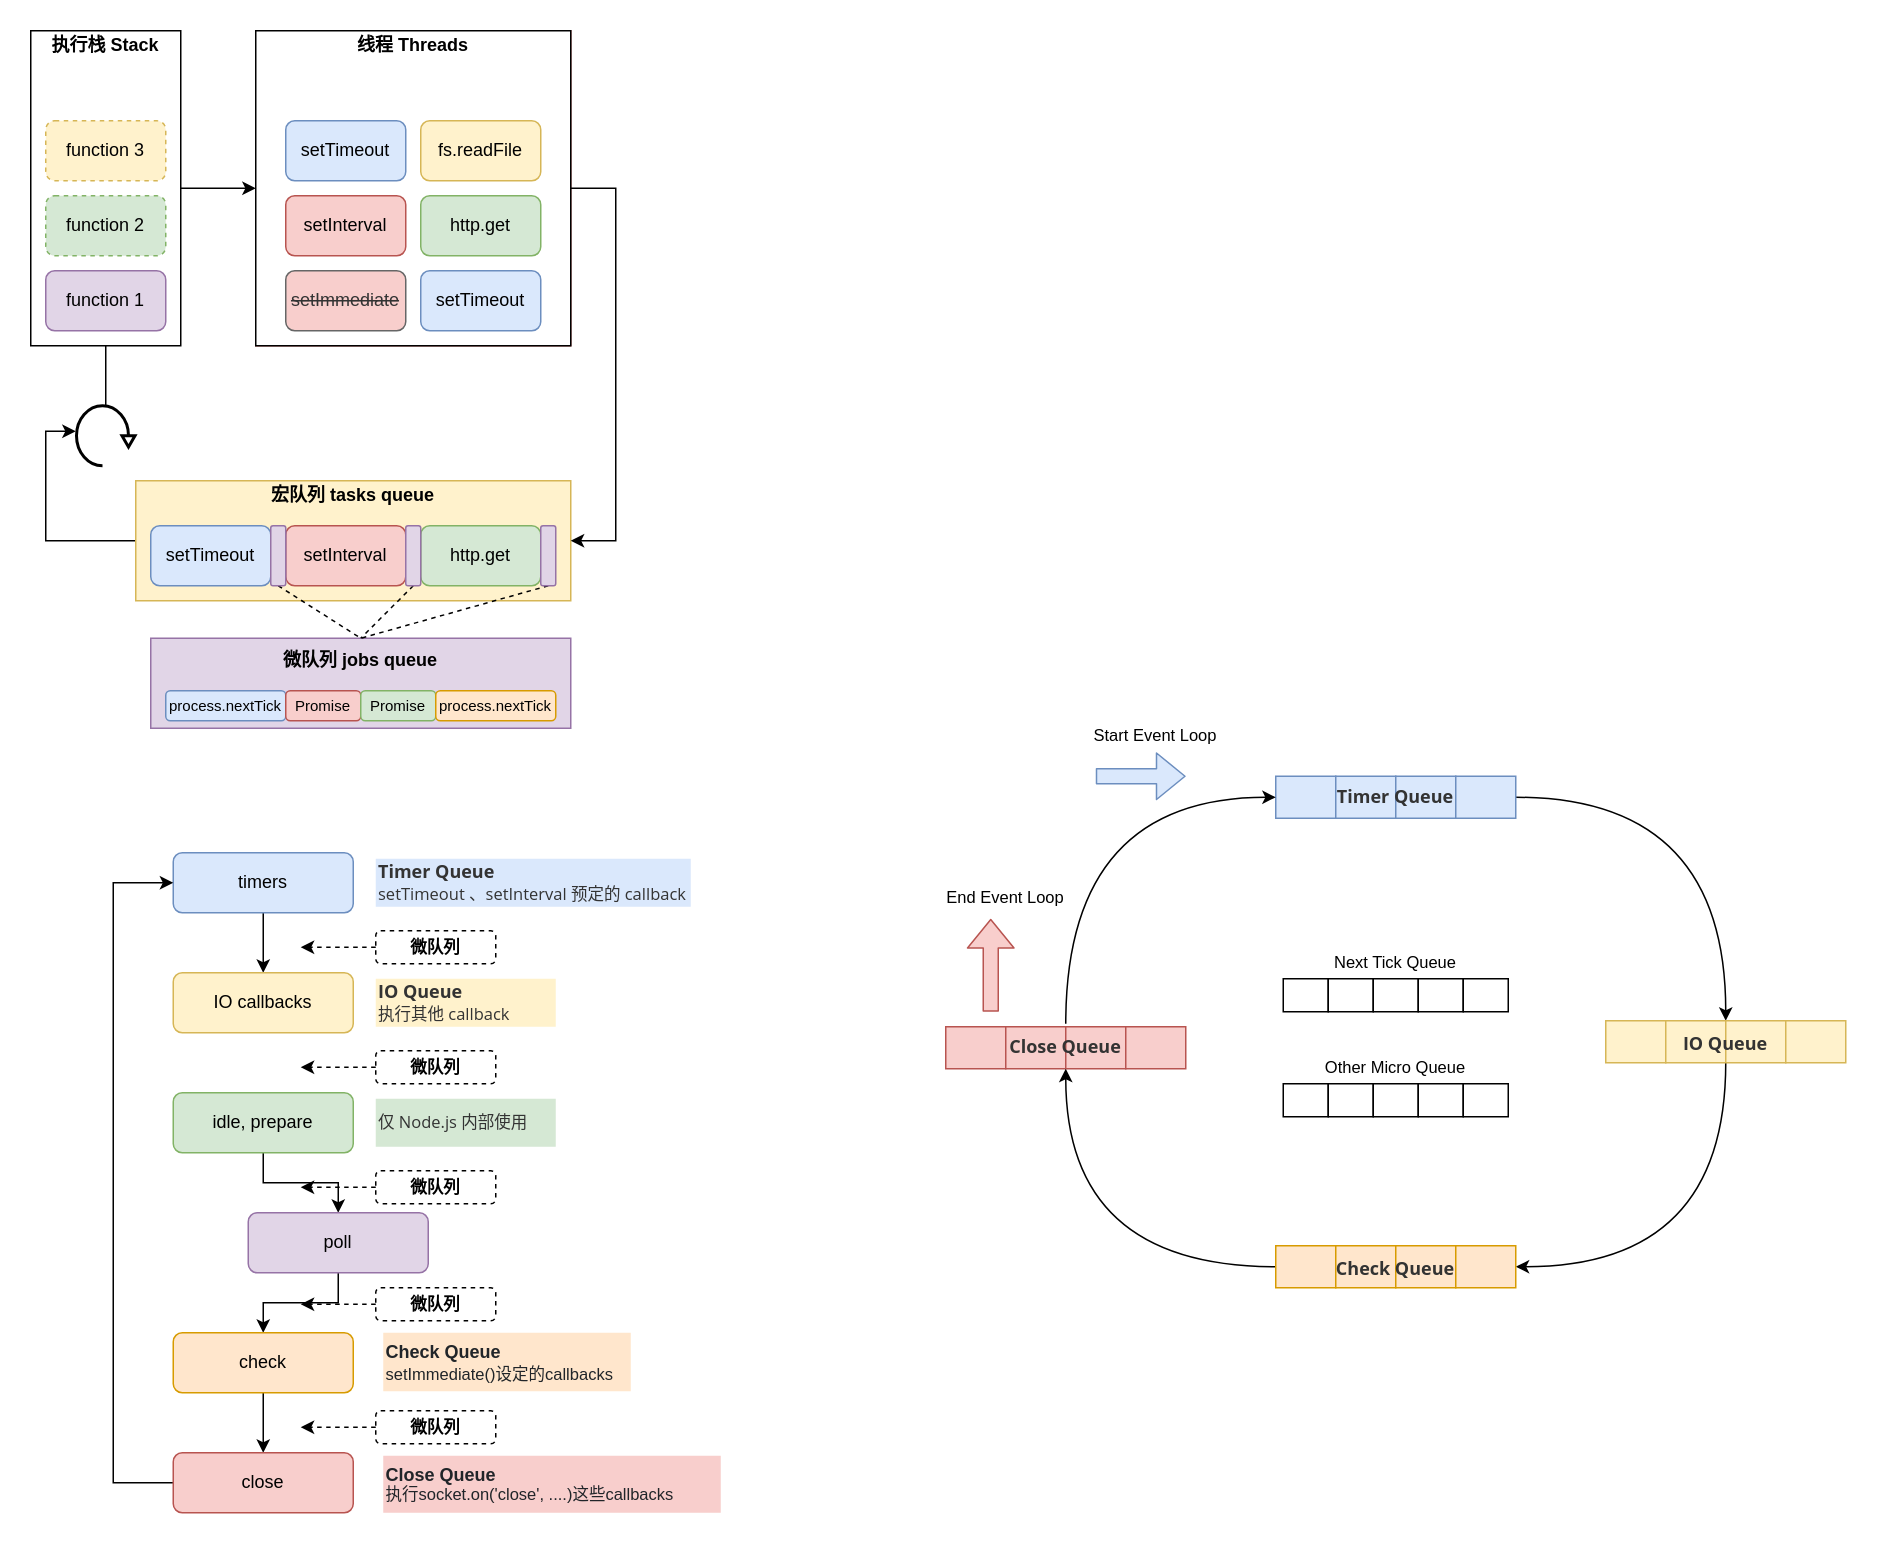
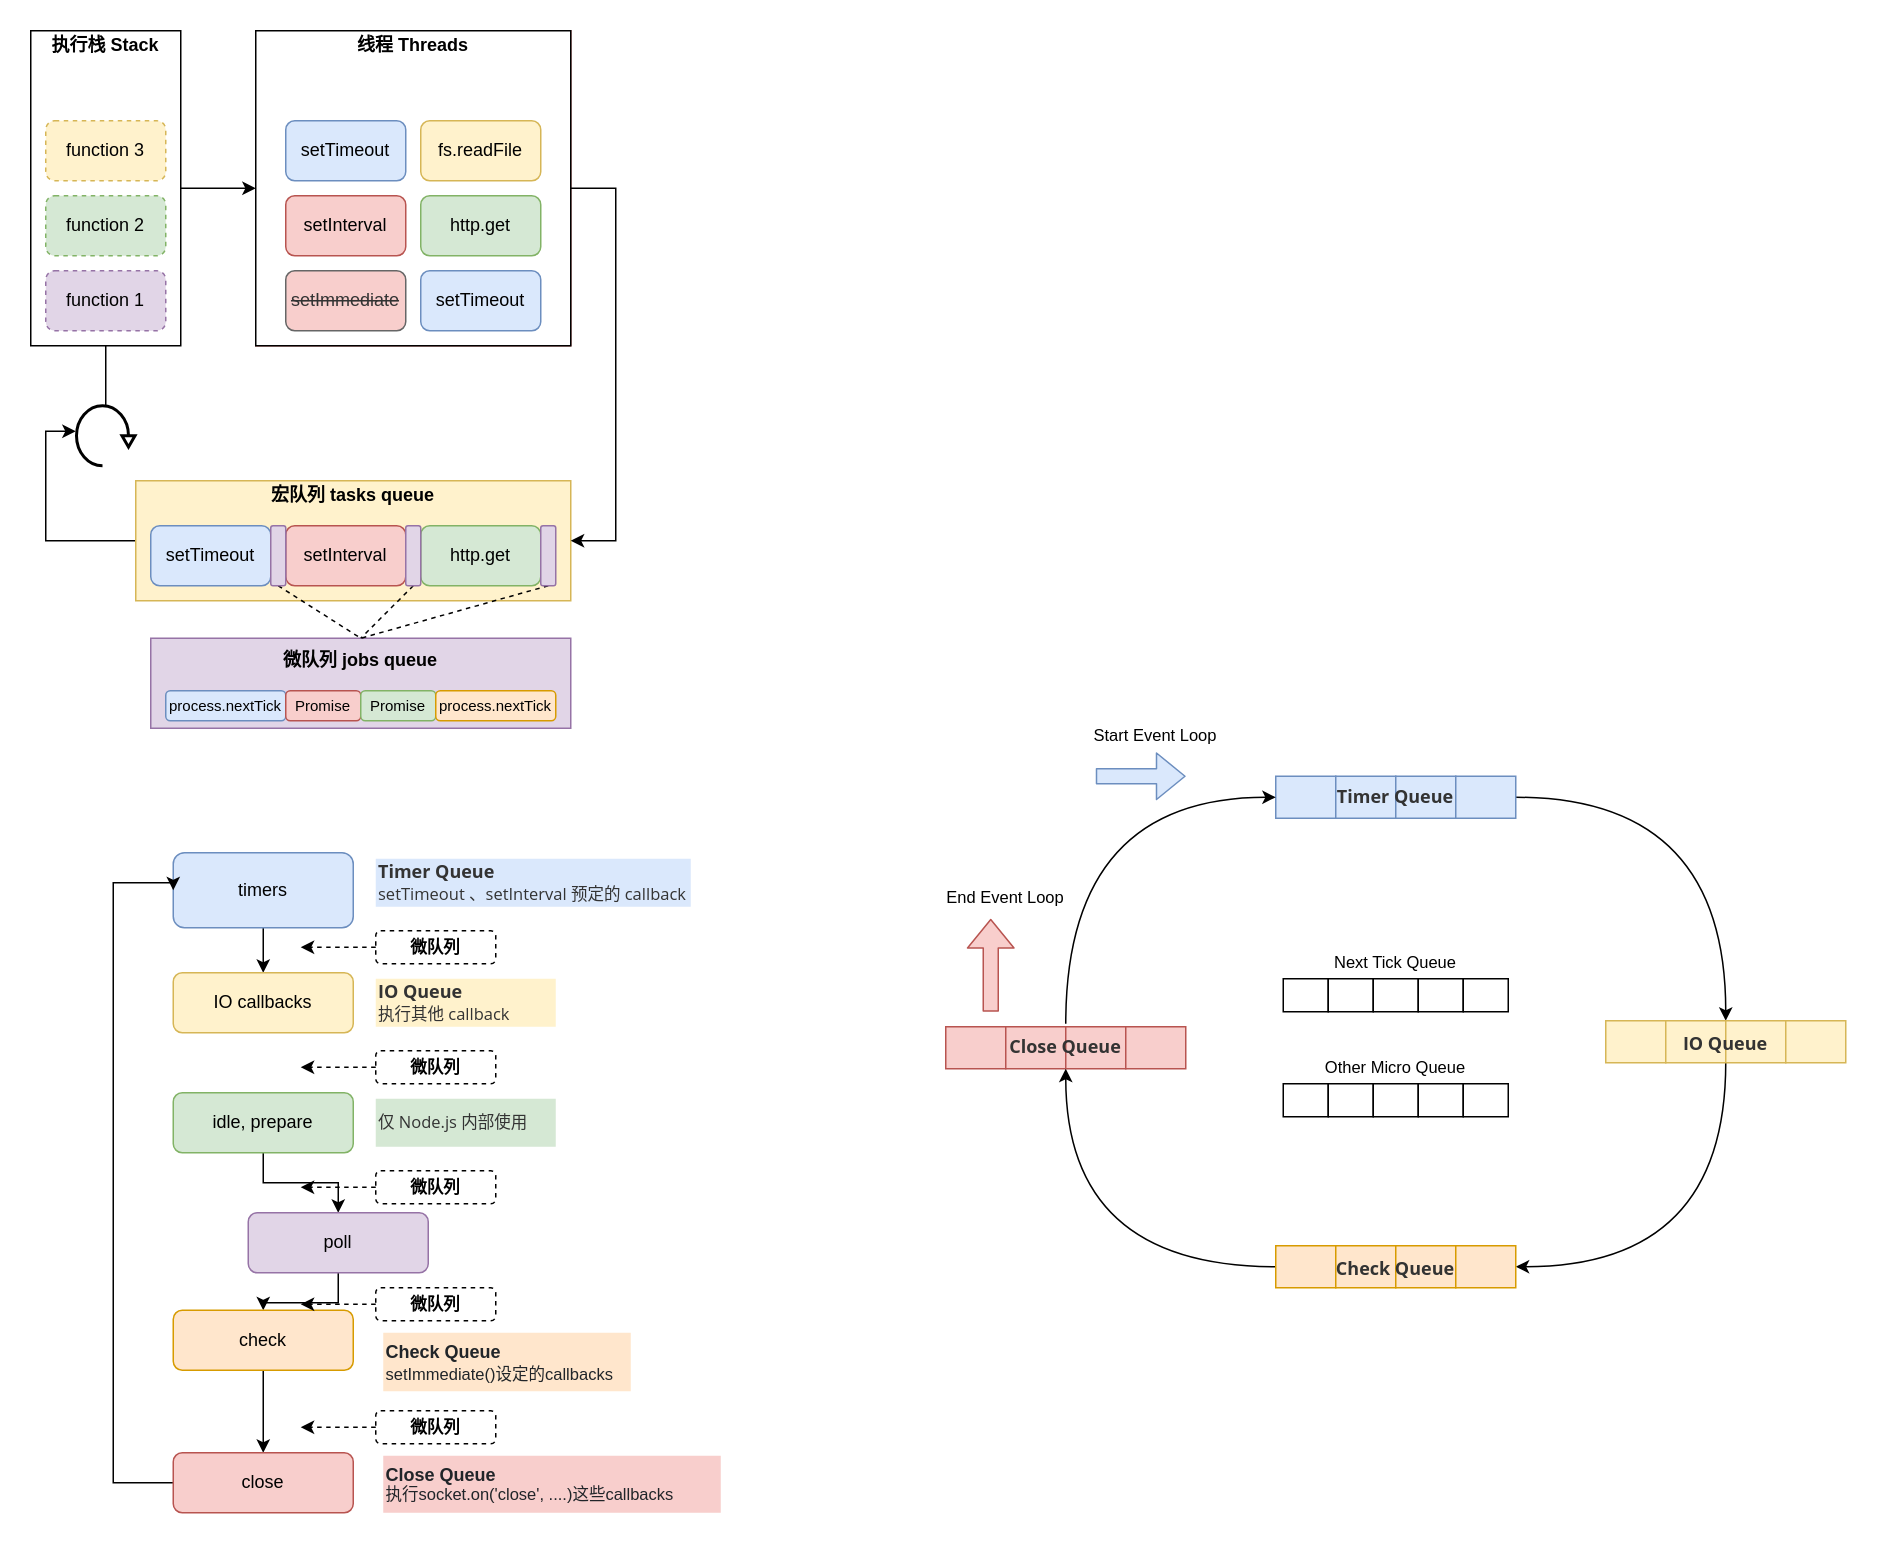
node "function 1": style solid -> dashed
node "timers": size 180x60 -> 180x75
node "check": moved (263, 1363) -> (263, 1340)
